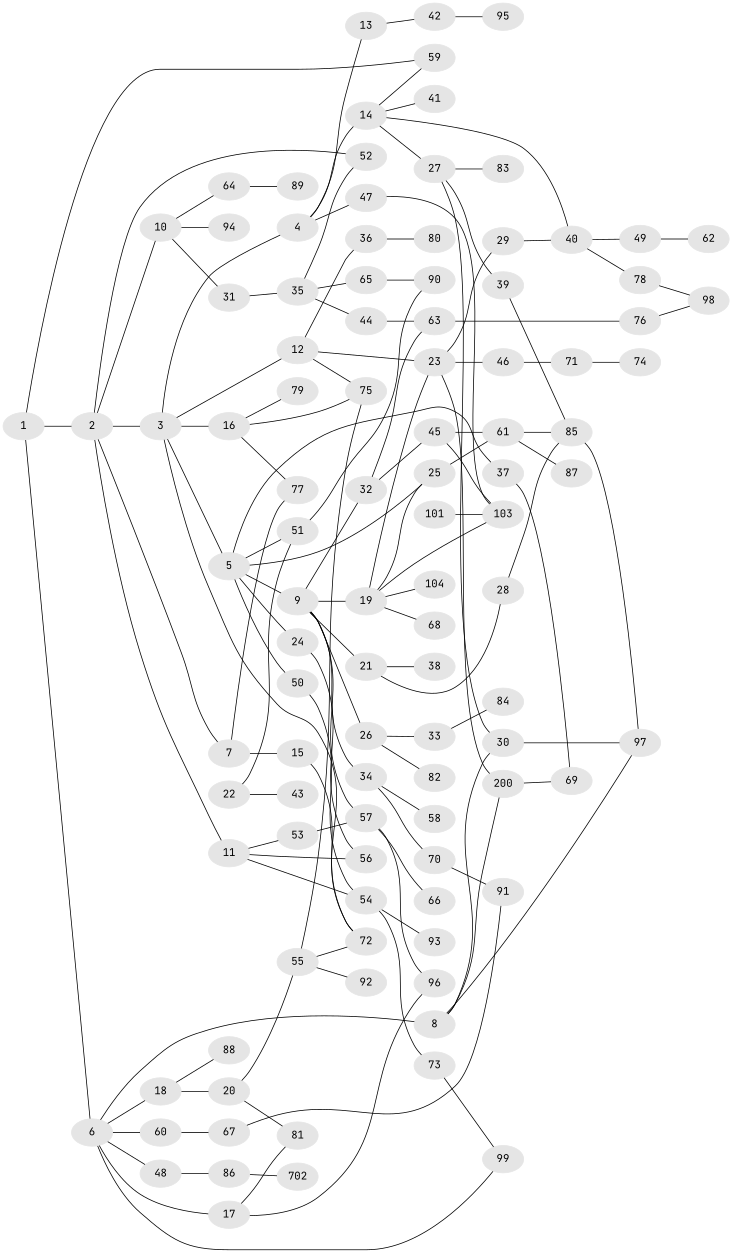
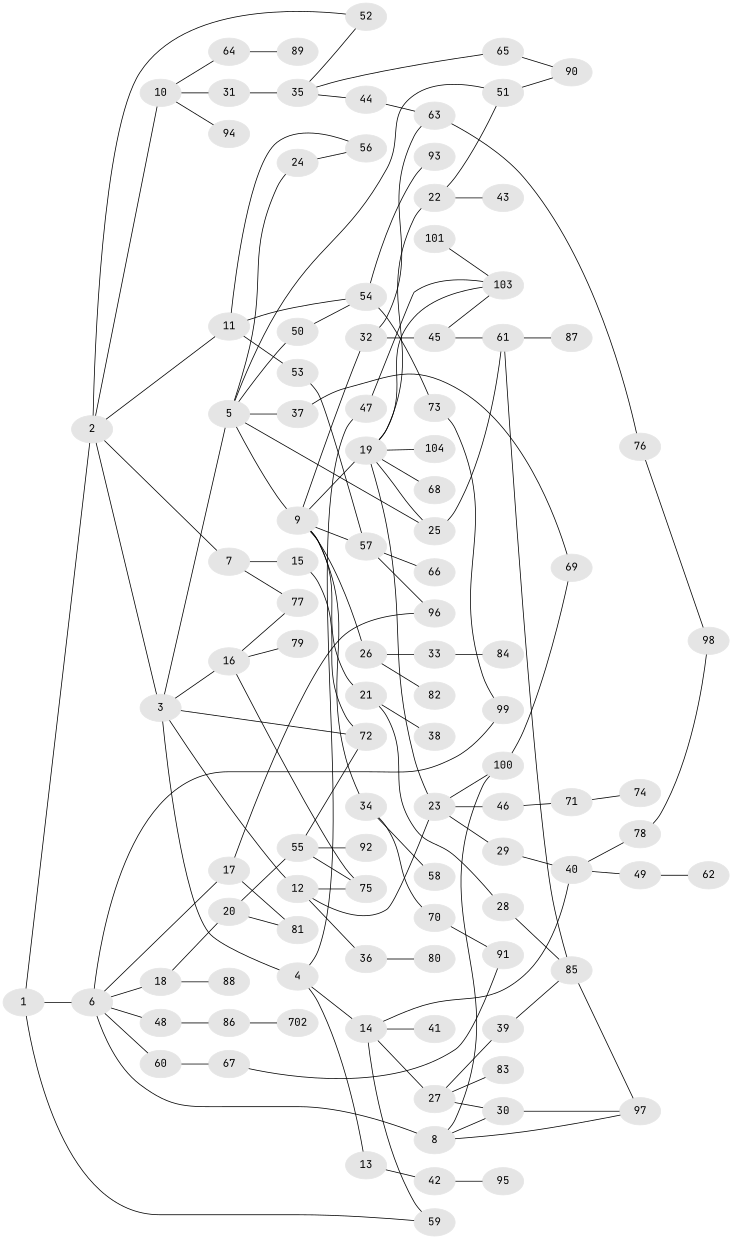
edge "22" -- "19": added
node "200": label "200" -> "100"
